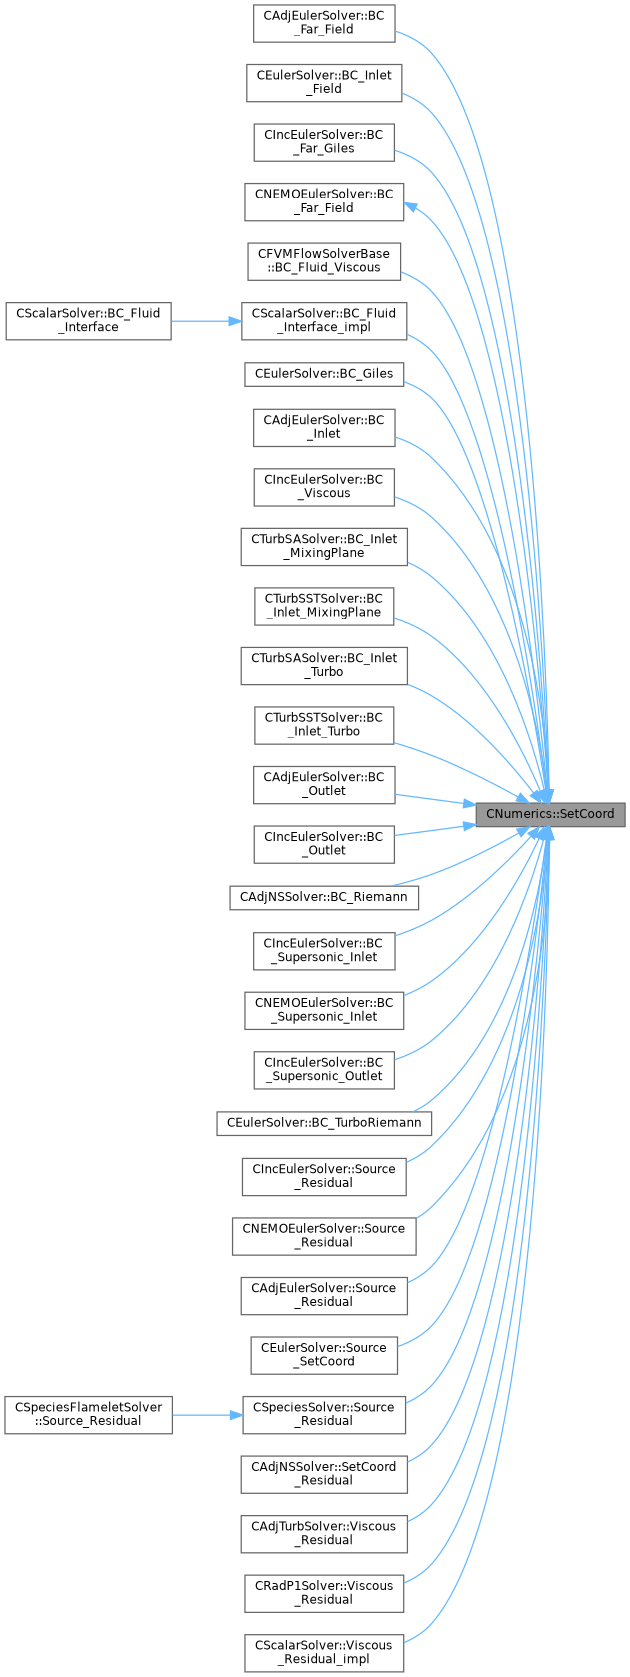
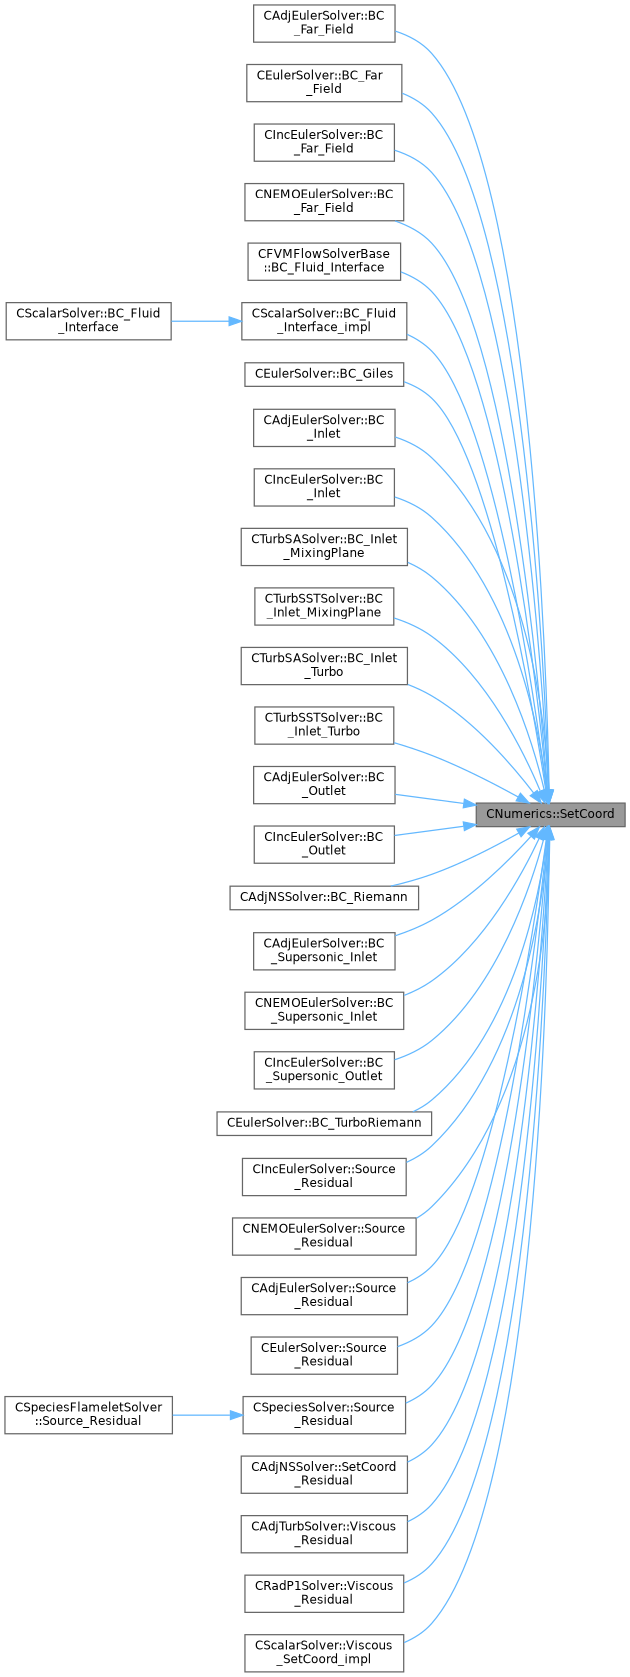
node "CEulerSolver::BC_Inlet _Field": label "CEulerSolver::BC_Inlet _Field" -> "CEulerSolver::BC_Far _Field"
node "CIncEulerSolver::BC _Far_Giles": label "CIncEulerSolver::BC _Far_Giles" -> "CIncEulerSolver::BC _Far_Field"
node "CFVMFlowSolverBase ::BC_Fluid_Viscous": label "CFVMFlowSolverBase ::BC_Fluid_Viscous" -> "CFVMFlowSolverBase ::BC_Fluid_Interface"
edge "CNumerics::SetCoord" -> "CNEMOEulerSolver::BC _Far_Field": reversed
node "CIncEulerSolver::BC _Viscous": label "CIncEulerSolver::BC _Viscous" -> "CIncEulerSolver::BC _Inlet"
node "CIncEulerSolver::BC _Supersonic_Inlet": label "CIncEulerSolver::BC _Supersonic_Inlet" -> "CAdjEulerSolver::BC _Supersonic_Inlet"
node "CEulerSolver::Source _SetCoord": label "CEulerSolver::Source _SetCoord" -> "CEulerSolver::Source _Residual"
node "CScalarSolver::Viscous _Residual_impl": label "CScalarSolver::Viscous _Residual_impl" -> "CScalarSolver::Viscous _SetCoord_impl"
